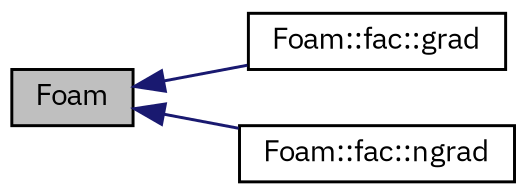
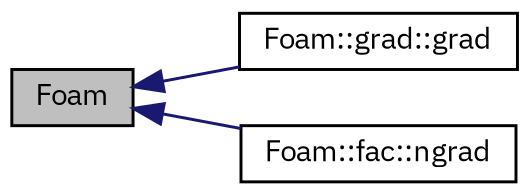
node "Foam::fac::grad": label "Foam::fac::grad" -> "Foam::grad::grad"
